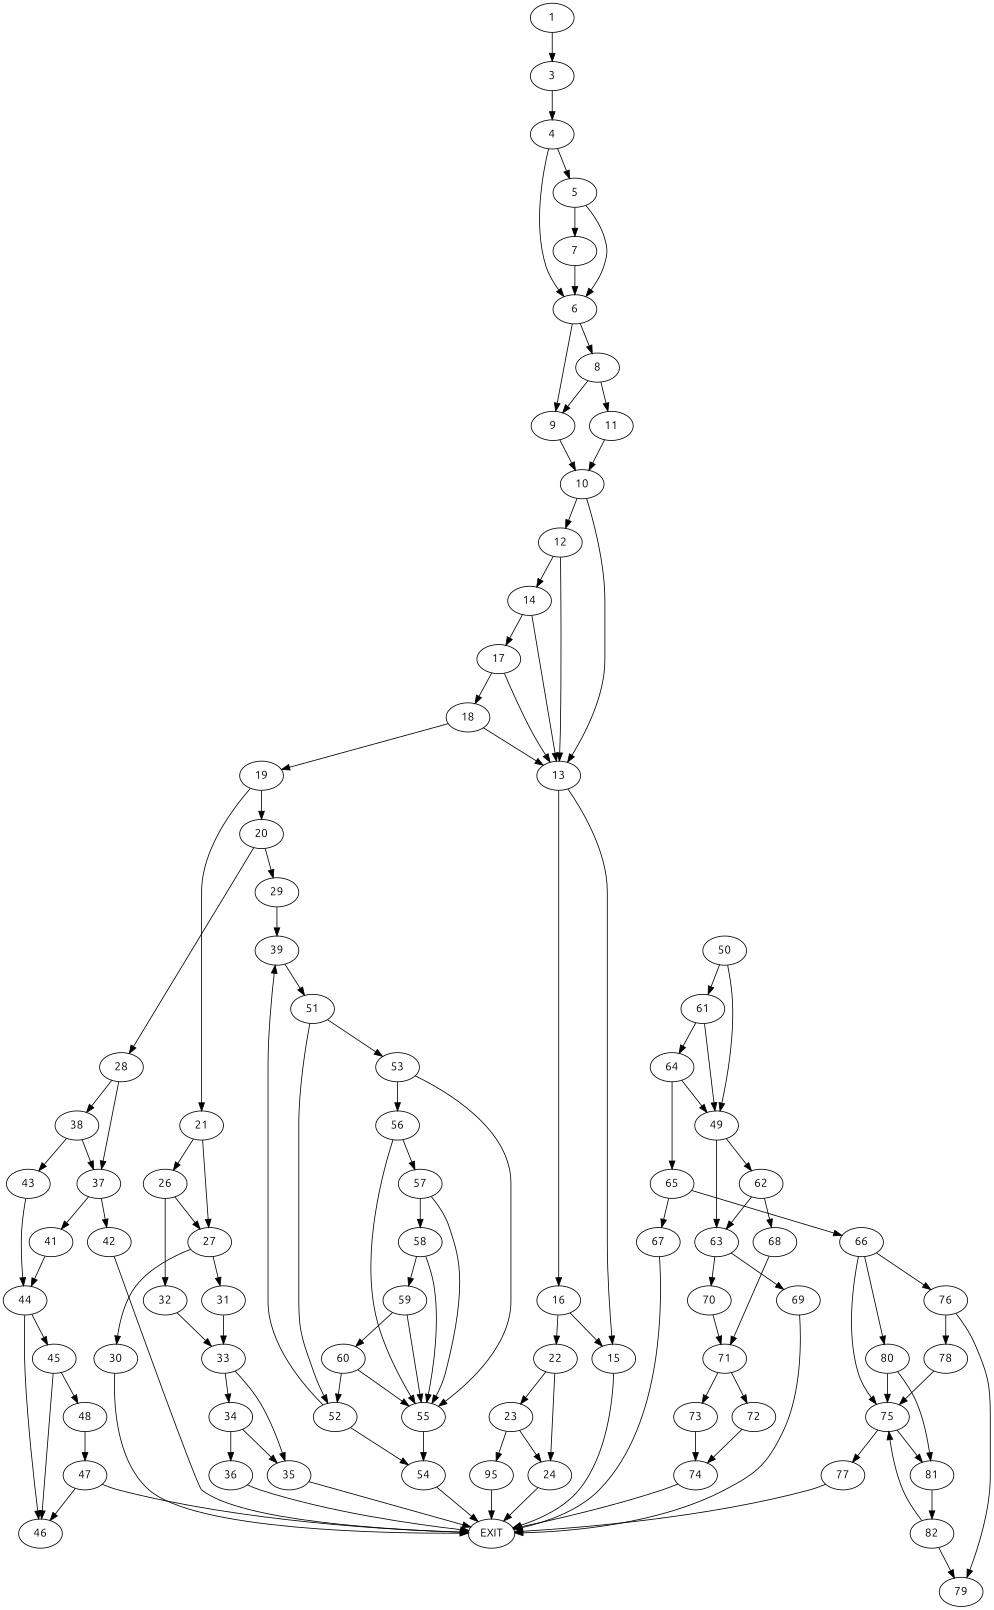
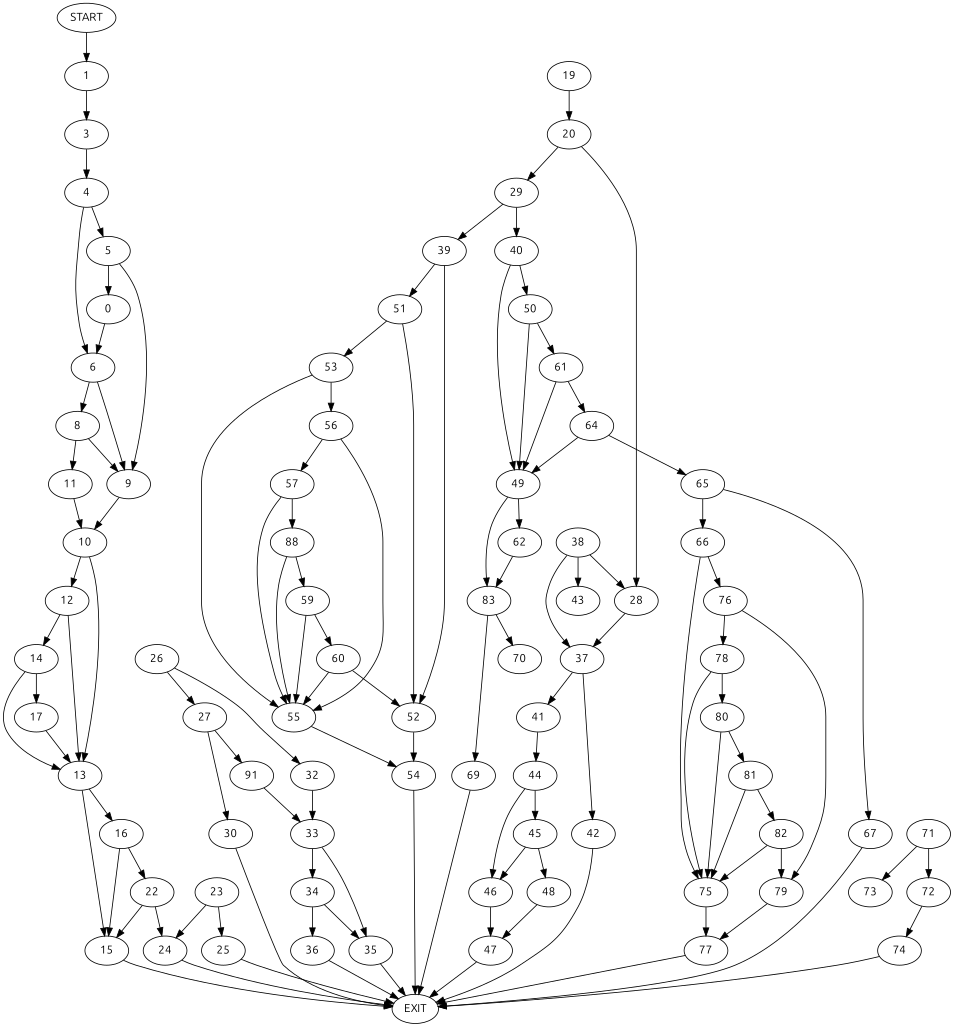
node "START": added
edge "5" -> "6": now "5" -> "9"
node "40": added
node "7": label "7" -> "0"
node "18": removed
edge "79" -> "77": added
edge "28" -> "38": reversed
node "21": removed
edge "52" -> "39": reversed
edge "43" -> "44": removed
node "58": label "58" -> "88"
node "63": label "63" -> "83"
node "68": removed
edge "66" -> "80": now "78" -> "80"
node "31": label "31" -> "91"
edge "70" -> "71": removed
edge "22" -> "23": now "22" -> "15"
edge "73" -> "74": removed
edge "75" -> "81": reversed
node "95": label "95" -> "25"
edge "47" -> "46": reversed
